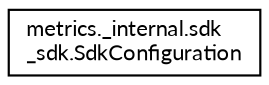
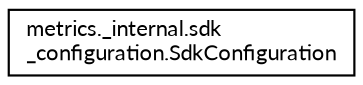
node "metrics._internal.sdk _sdk.SdkConfiguration": label "metrics._internal.sdk _sdk.SdkConfiguration" -> "metrics._internal.sdk _configuration.SdkConfiguration"
